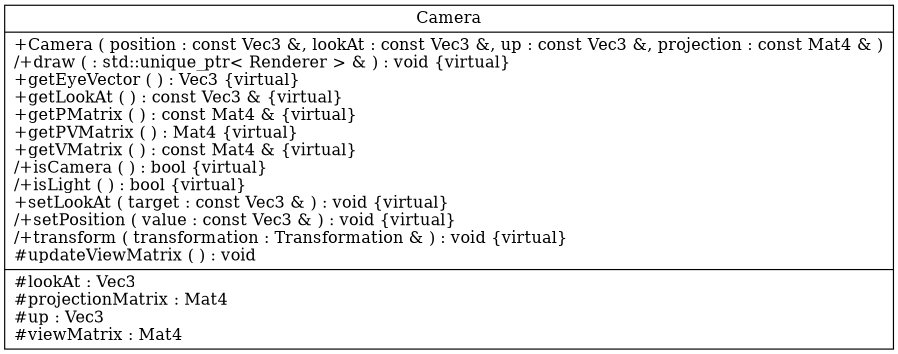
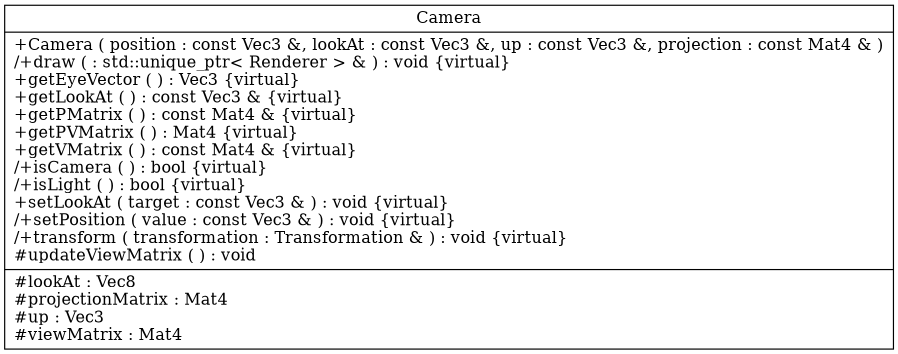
node "Camera": text "#lookAt : Vec3" -> "#lookAt : Vec8"
